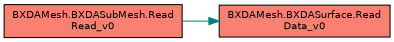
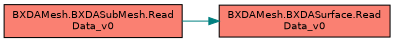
node "BXDAMesh.BXDASubMesh.Read Read_v0": label "BXDAMesh.BXDASubMesh.Read Read_v0" -> "BXDAMesh.BXDASubMesh.Read Data_v0"
